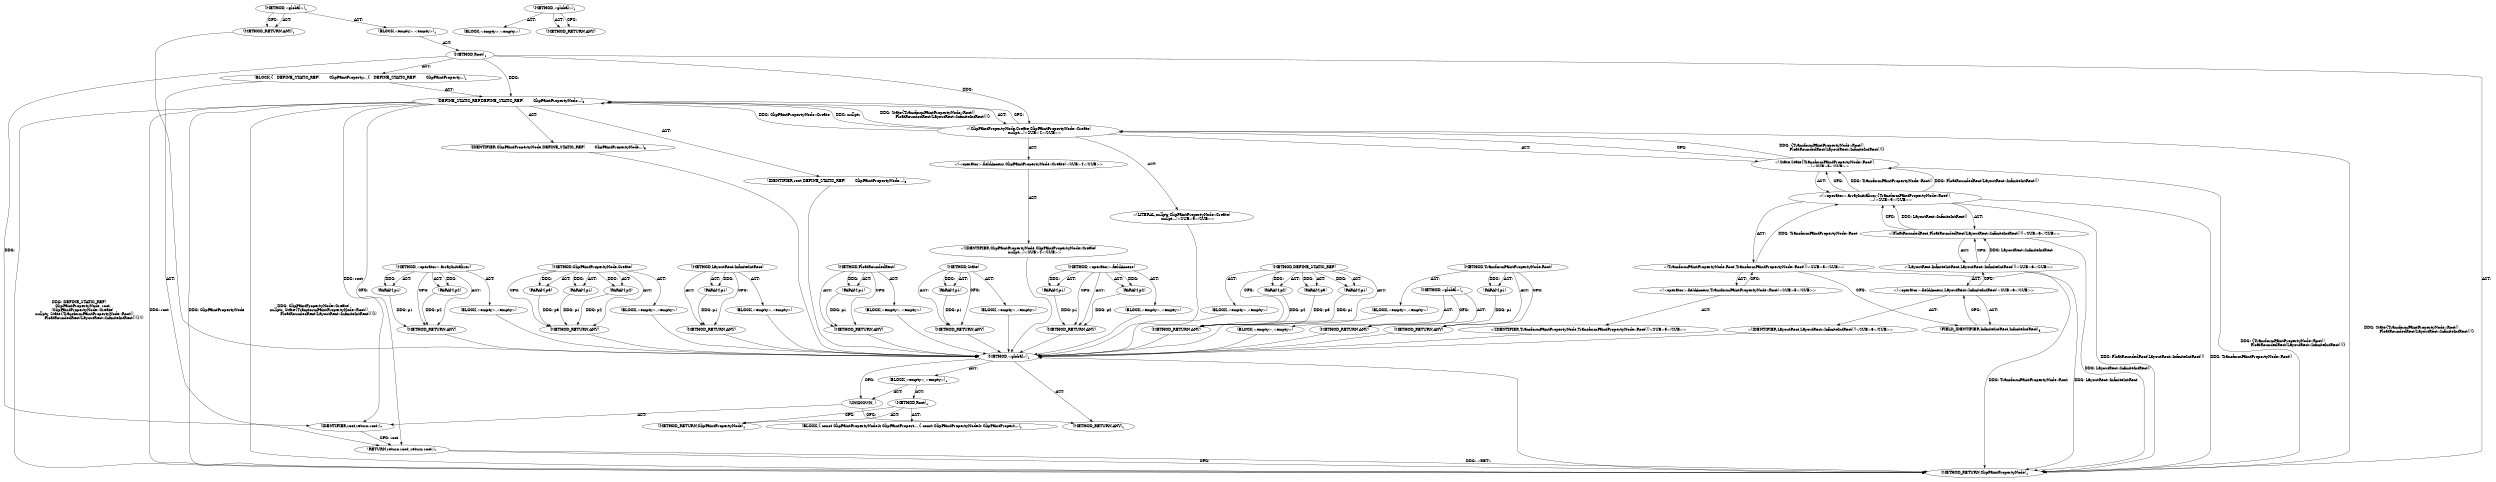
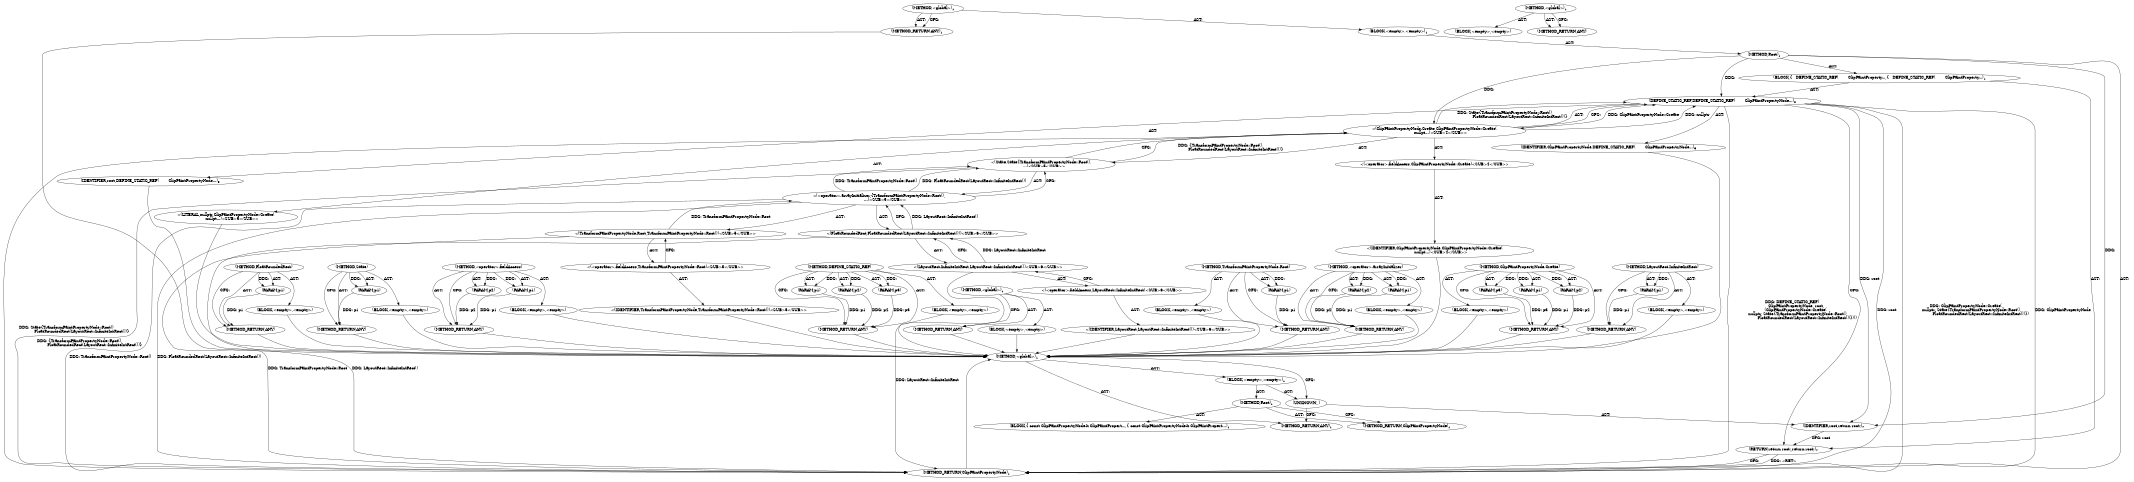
node "(FIELD_IDENTIFIER,InfiniteIntRect,InfiniteIntRect)": removed
